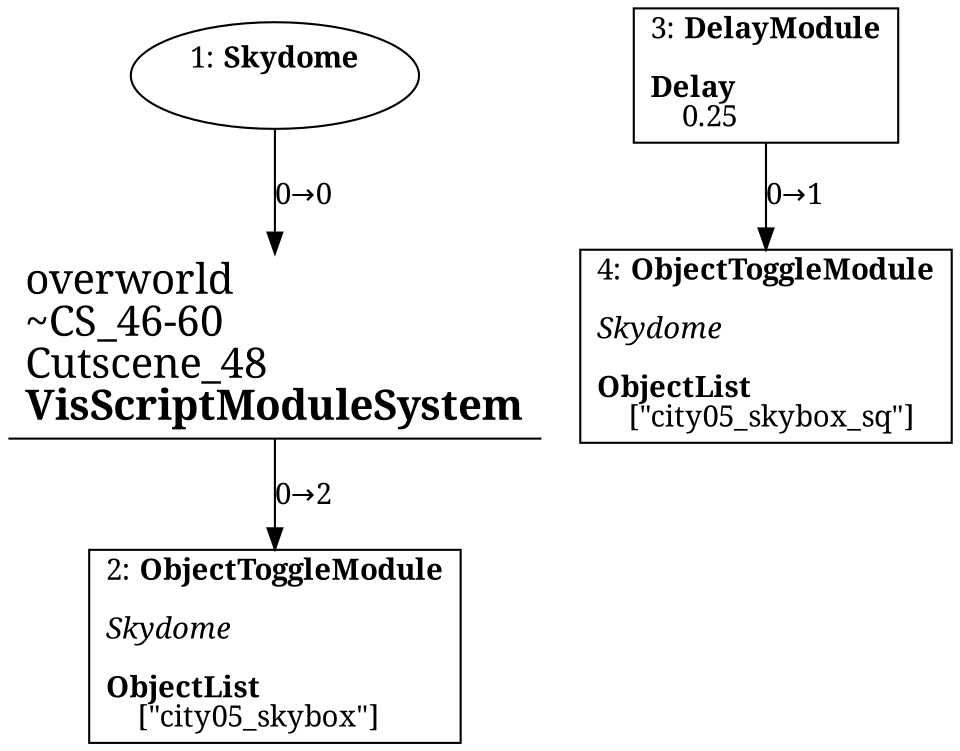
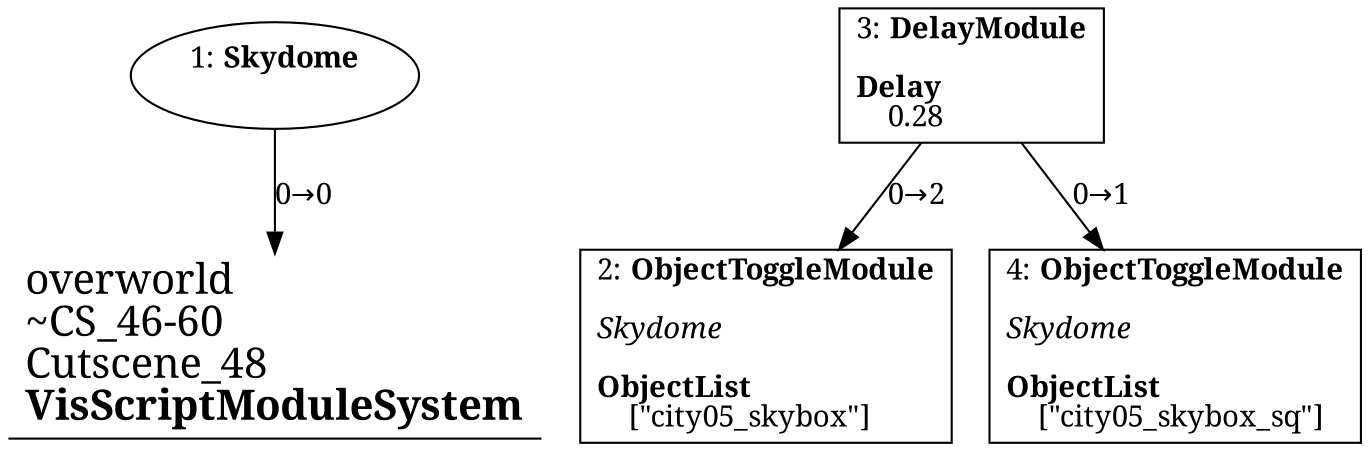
node "3:": text "0.25" -> "0.28"
edge "overworld" -> "2:": now "3:" -> "2:"
